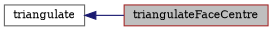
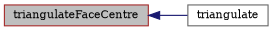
edge "triangulateFaceCentre" -> "triangulate": reversed
